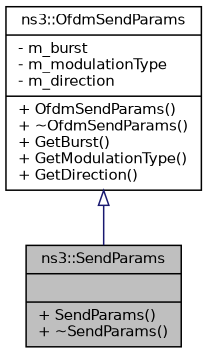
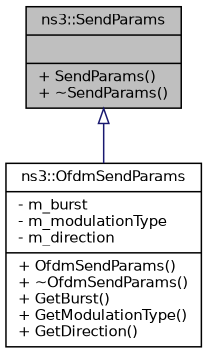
edge "ns3::SendParams" -> "ns3::OfdmSendParams": reversed
